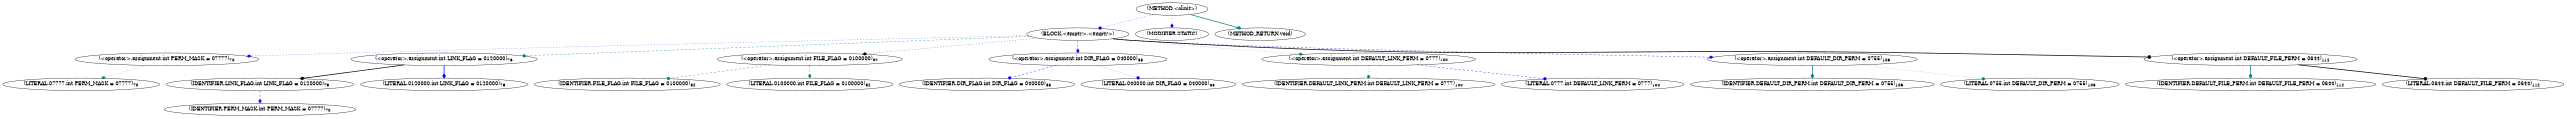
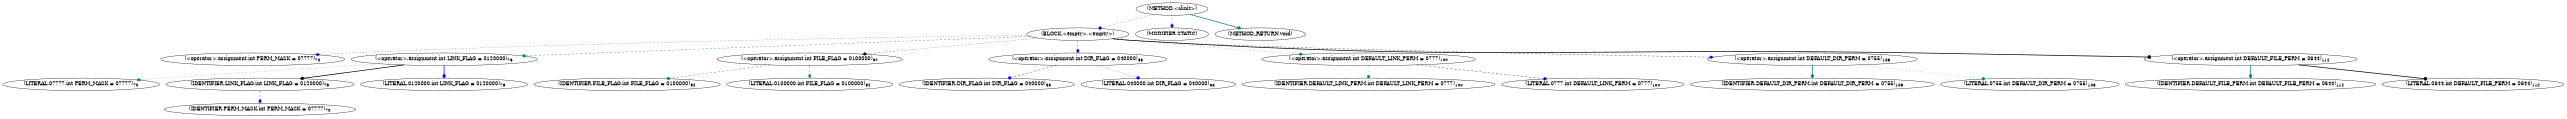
edge "(<operator>.assignment,int PERM_MASK = 07777)" -> "(LITERAL,07777,int PERM_MASK = 07777)": now "(<operator>.assignment,int LINK_FLAG = 0120000)" -> "(LITERAL,07777,int PERM_MASK = 07777)"
